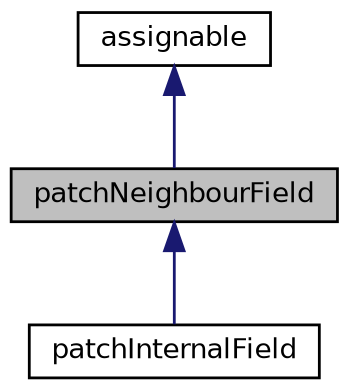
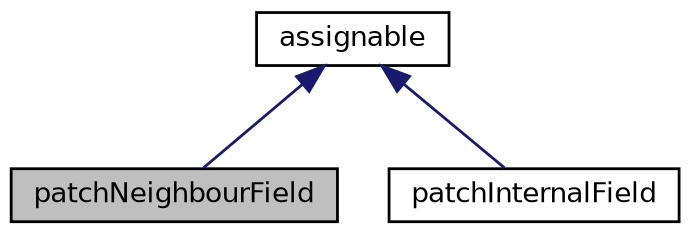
edge "patchInternalField" -> "patchNeighbourField": now "patchInternalField" -> "assignable"
